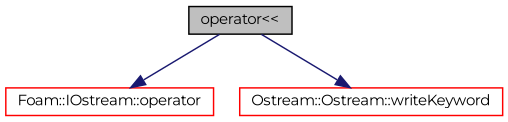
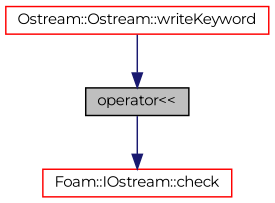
edge "operator<<" -> "Ostream::Ostream::writeKeyword": reversed
node "Foam::IOstream::operator": label "Foam::IOstream::operator" -> "Foam::IOstream::check"
